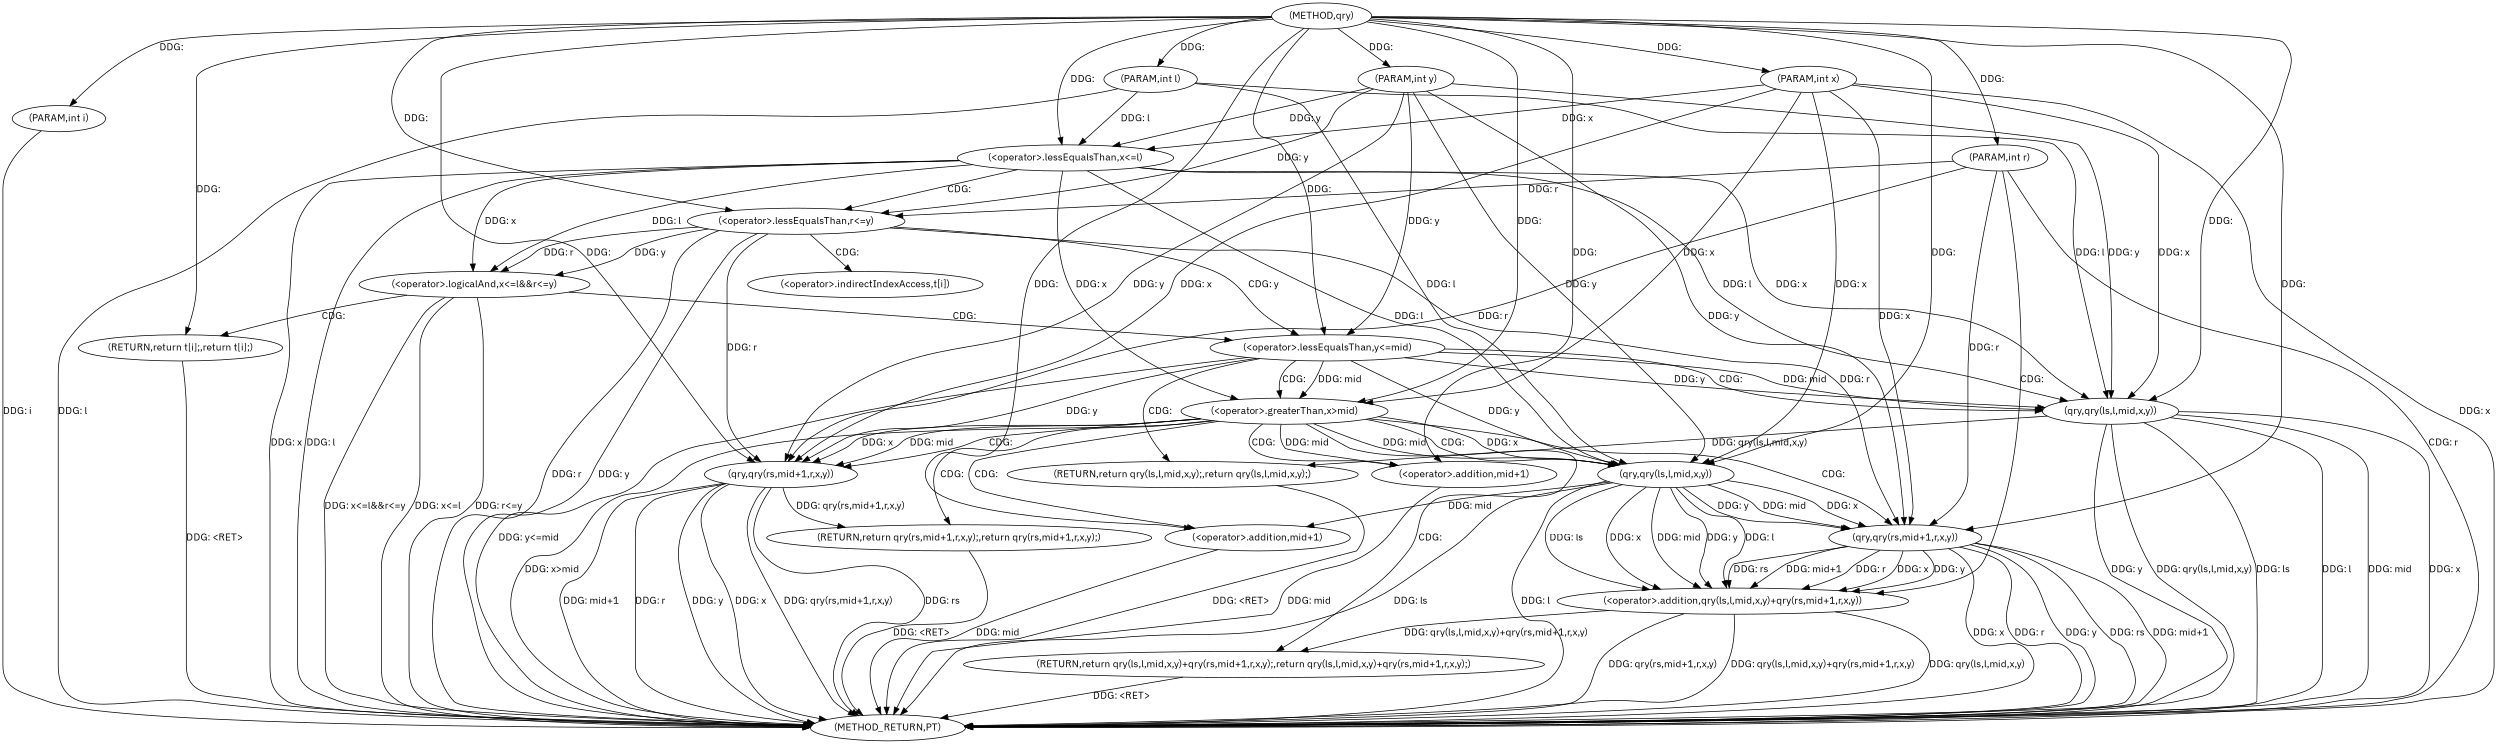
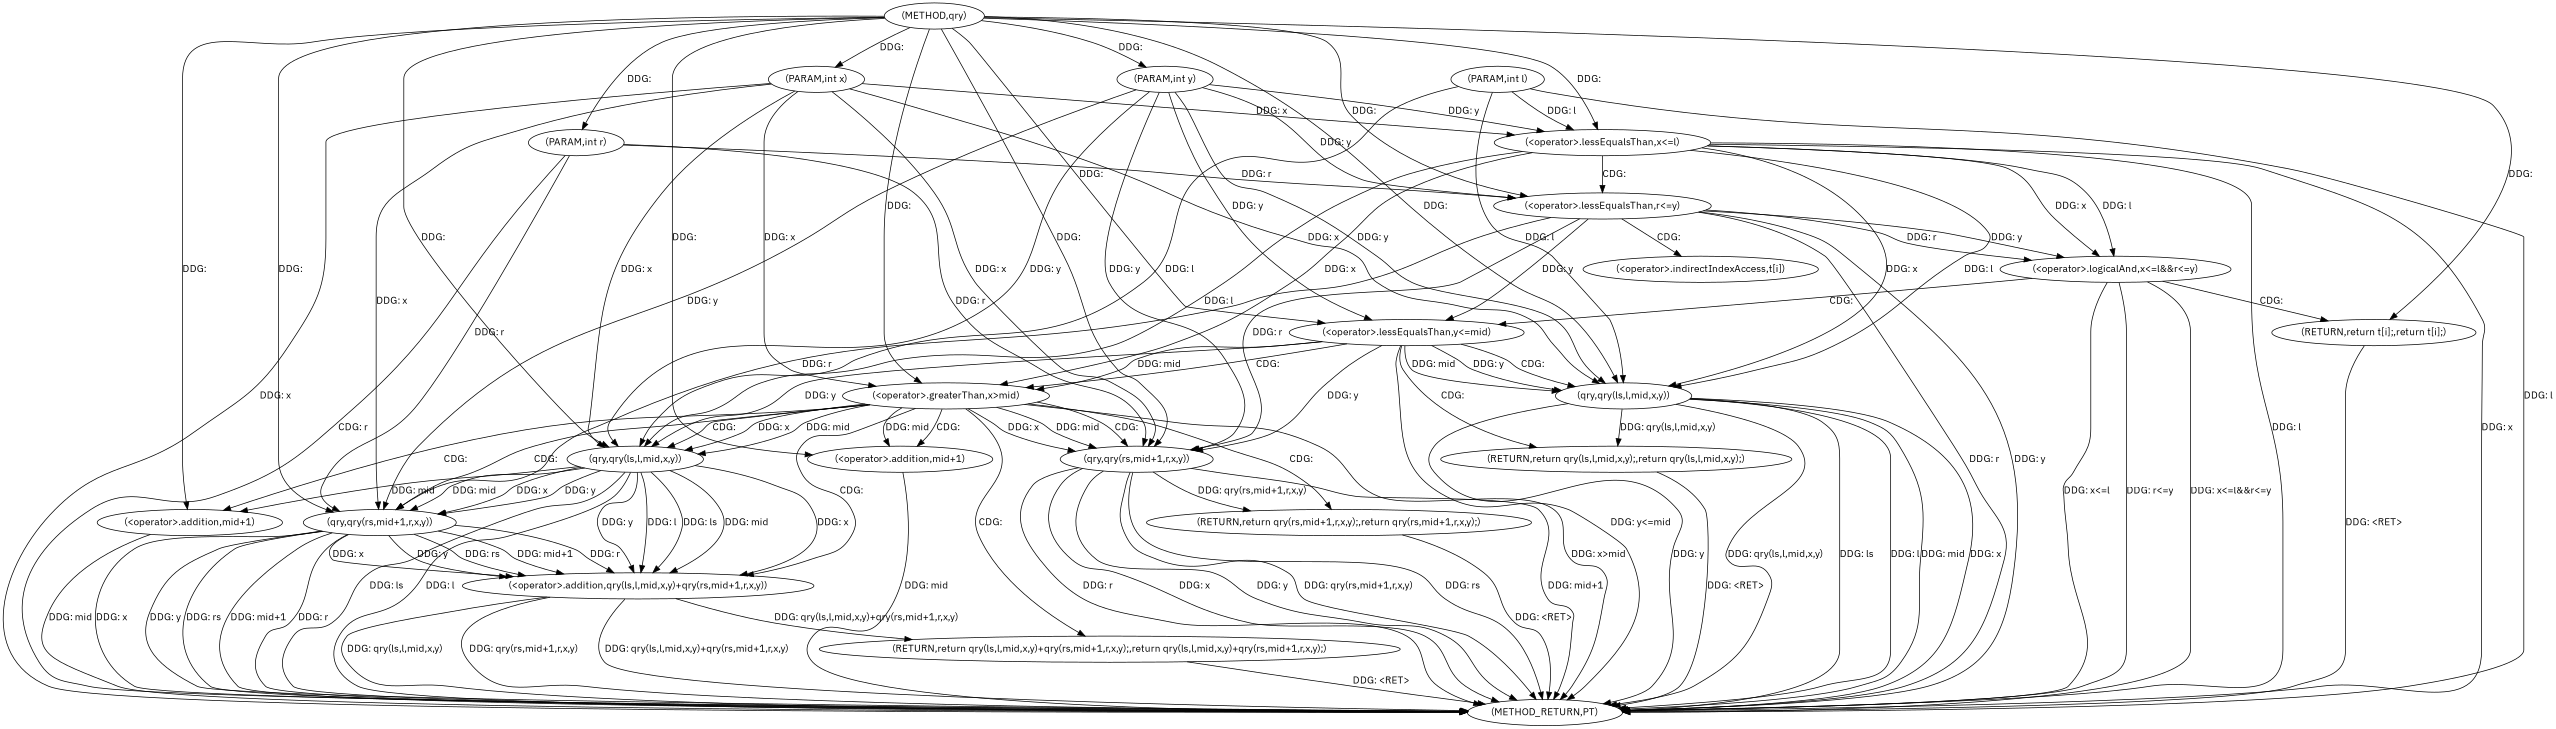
edge "(METHOD,qry)" -> "(PARAM,int l)": removed, label "DDG:"
node "(PARAM,int i)": removed
edge "(<operator>.lessEqualsThan,r<=y)" -> "(<operator>.lessEqualsThan,y<=mid)": label "CDG: y" -> "DDG: y"
edge "(PARAM,int r)" -> "(<operator>.addition,qry(ls,l,mid,x,y)+qry(rs,mid+1,r,x,y))": now "(<operator>.greaterThan,x>mid)" -> "(<operator>.addition,qry(ls,l,mid,x,y)+qry(rs,mid+1,r,x,y))"
